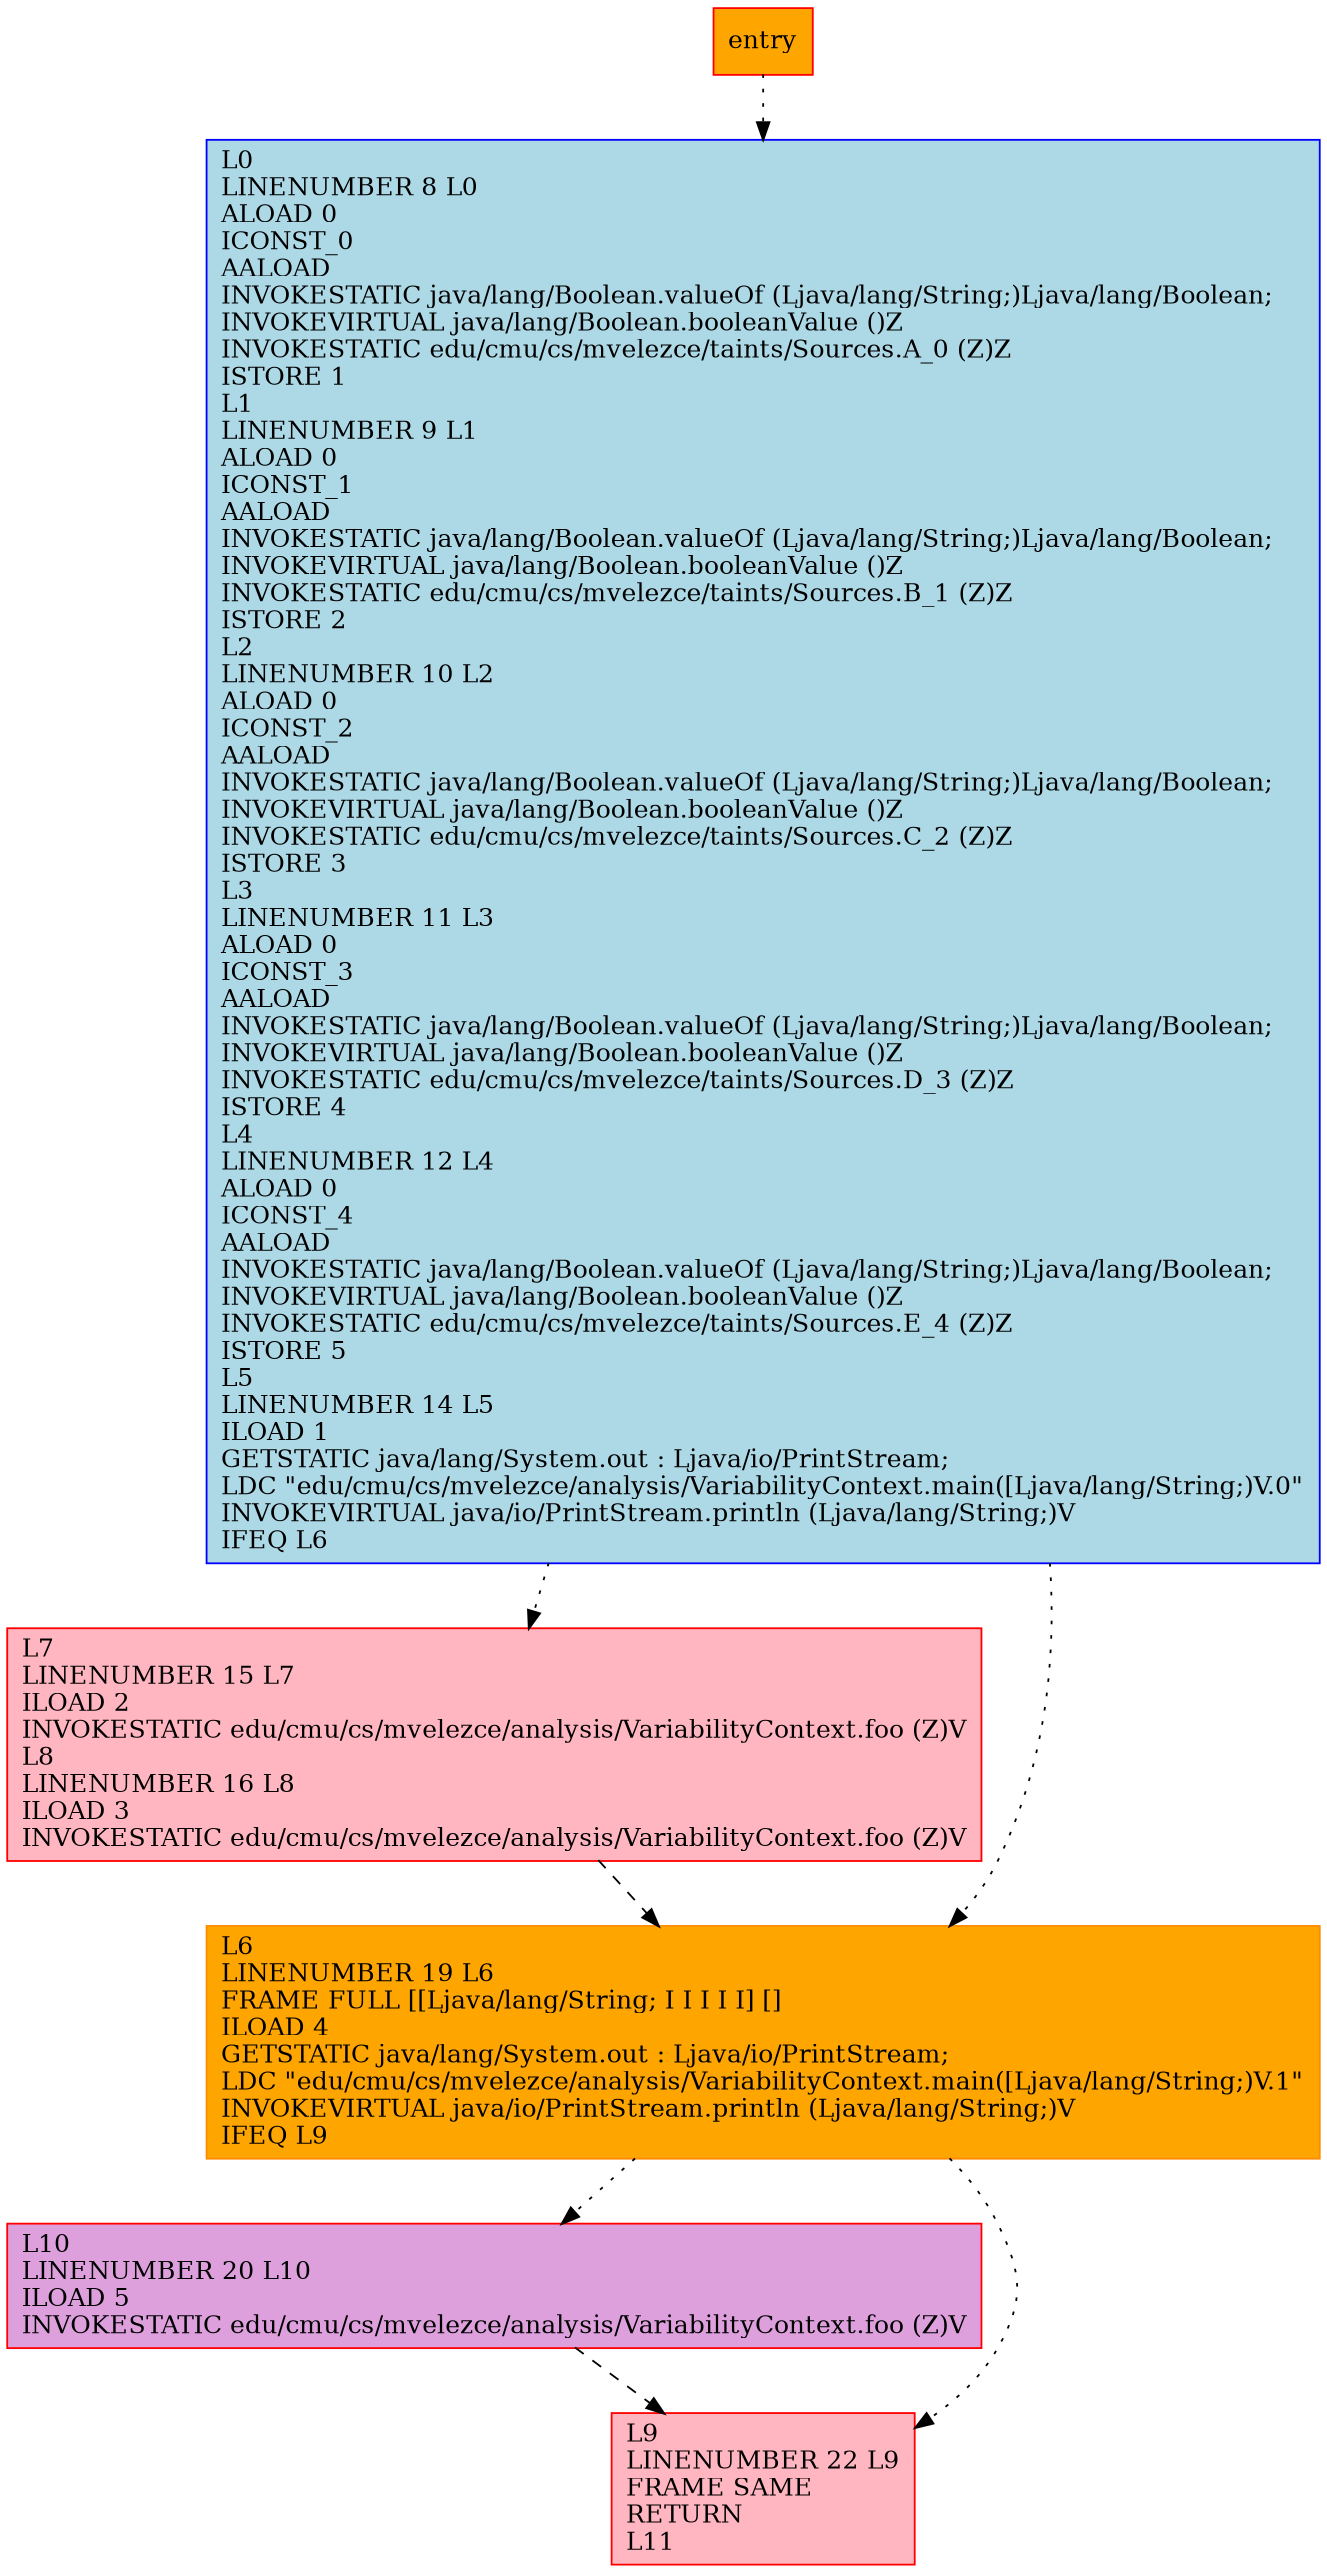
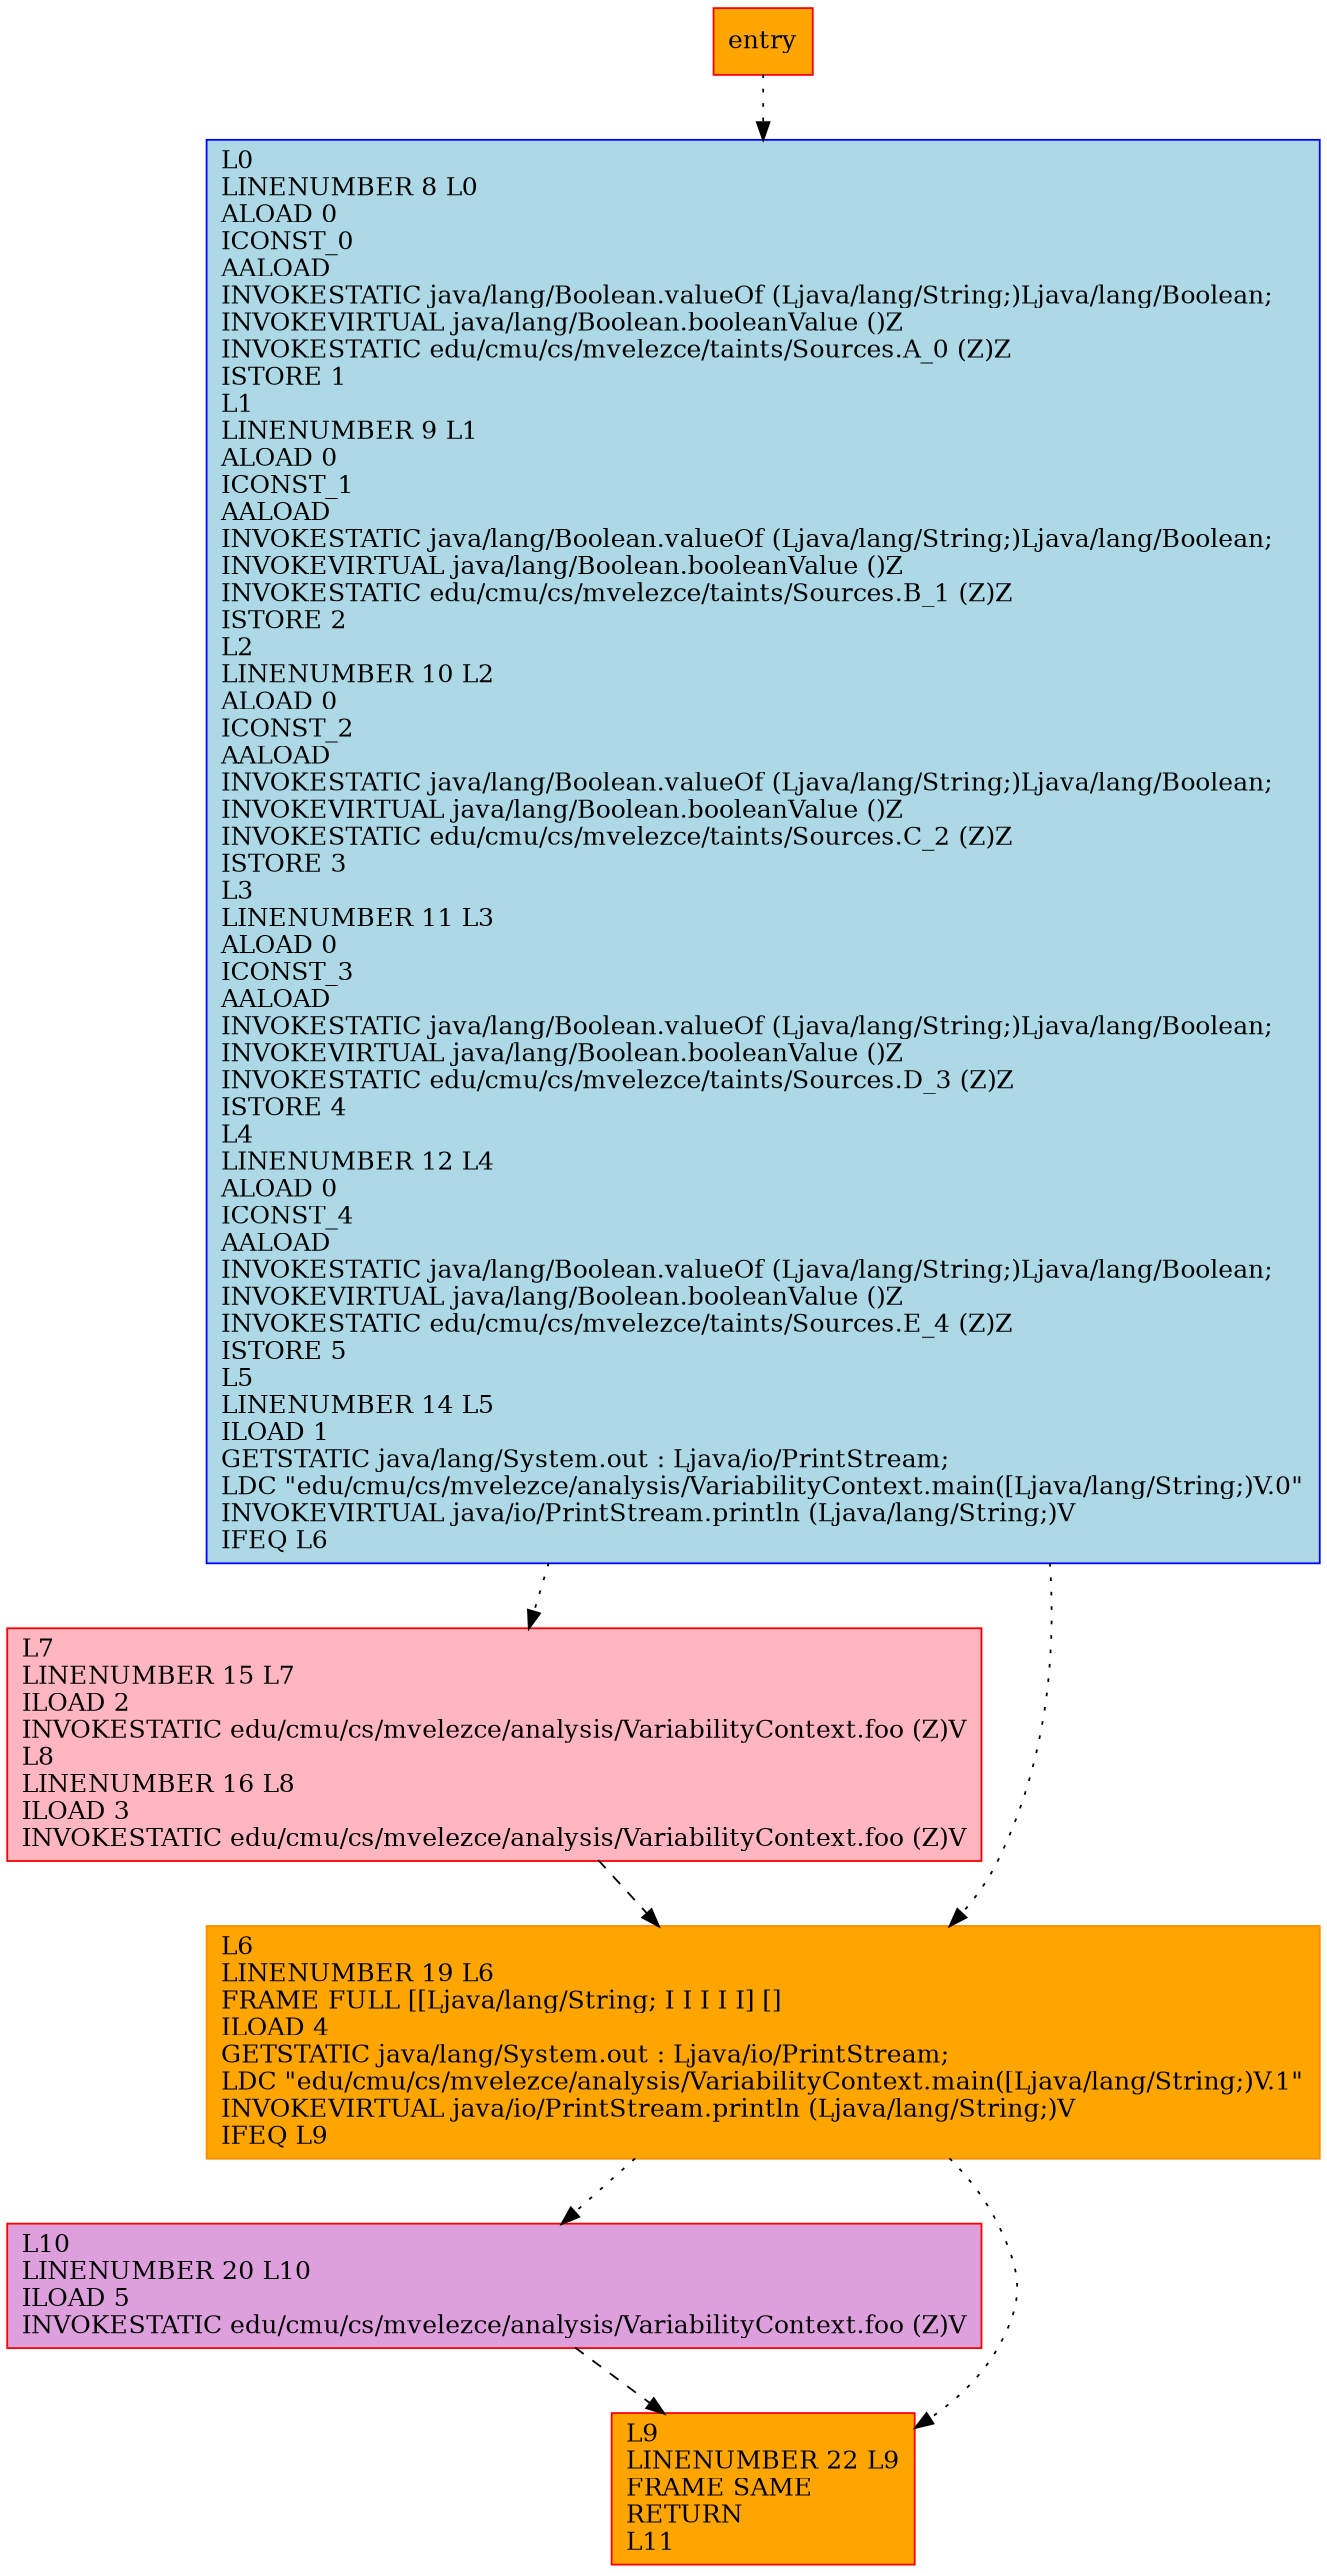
node "L9 LINENUMBER 22 L9 FRAME SAME RETURN L11": fillcolor lightpink -> orange
